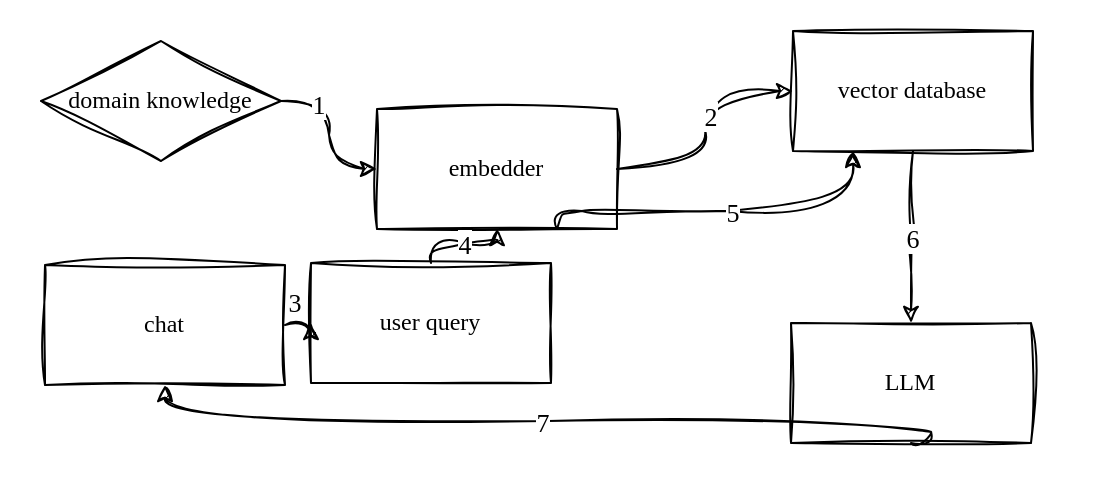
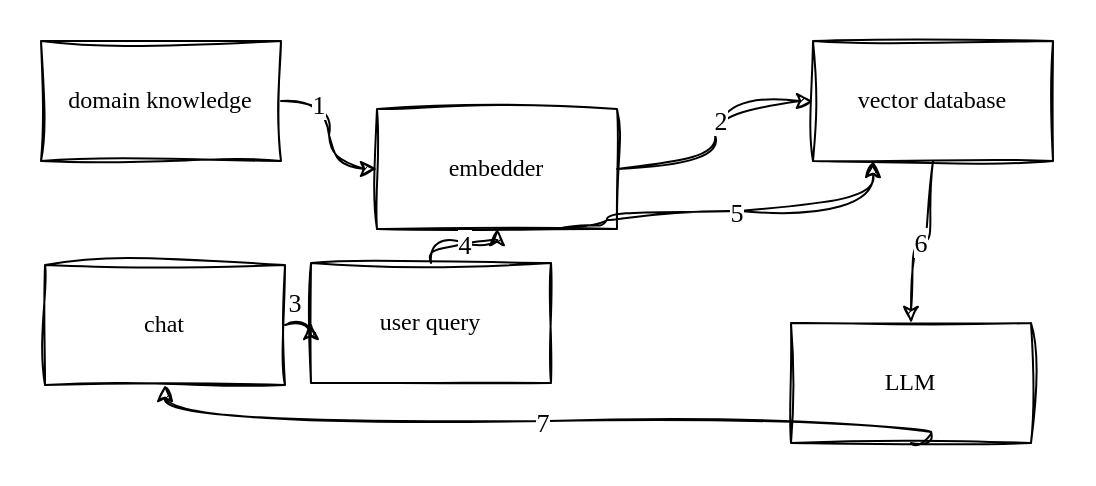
node "vector database": moved (913, 91) -> (933, 101)
node "domain knowledge": shape diamond -> rectangle
